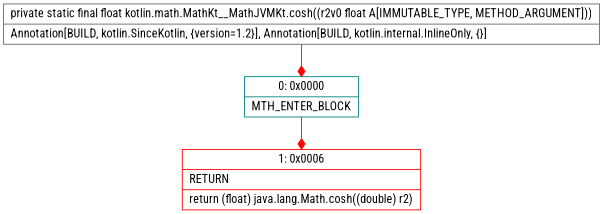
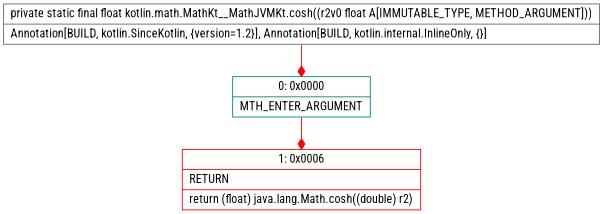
node "0: 0x0000": text "MTH_ENTER_BLOCK" -> "MTH_ENTER_ARGUMENT"
